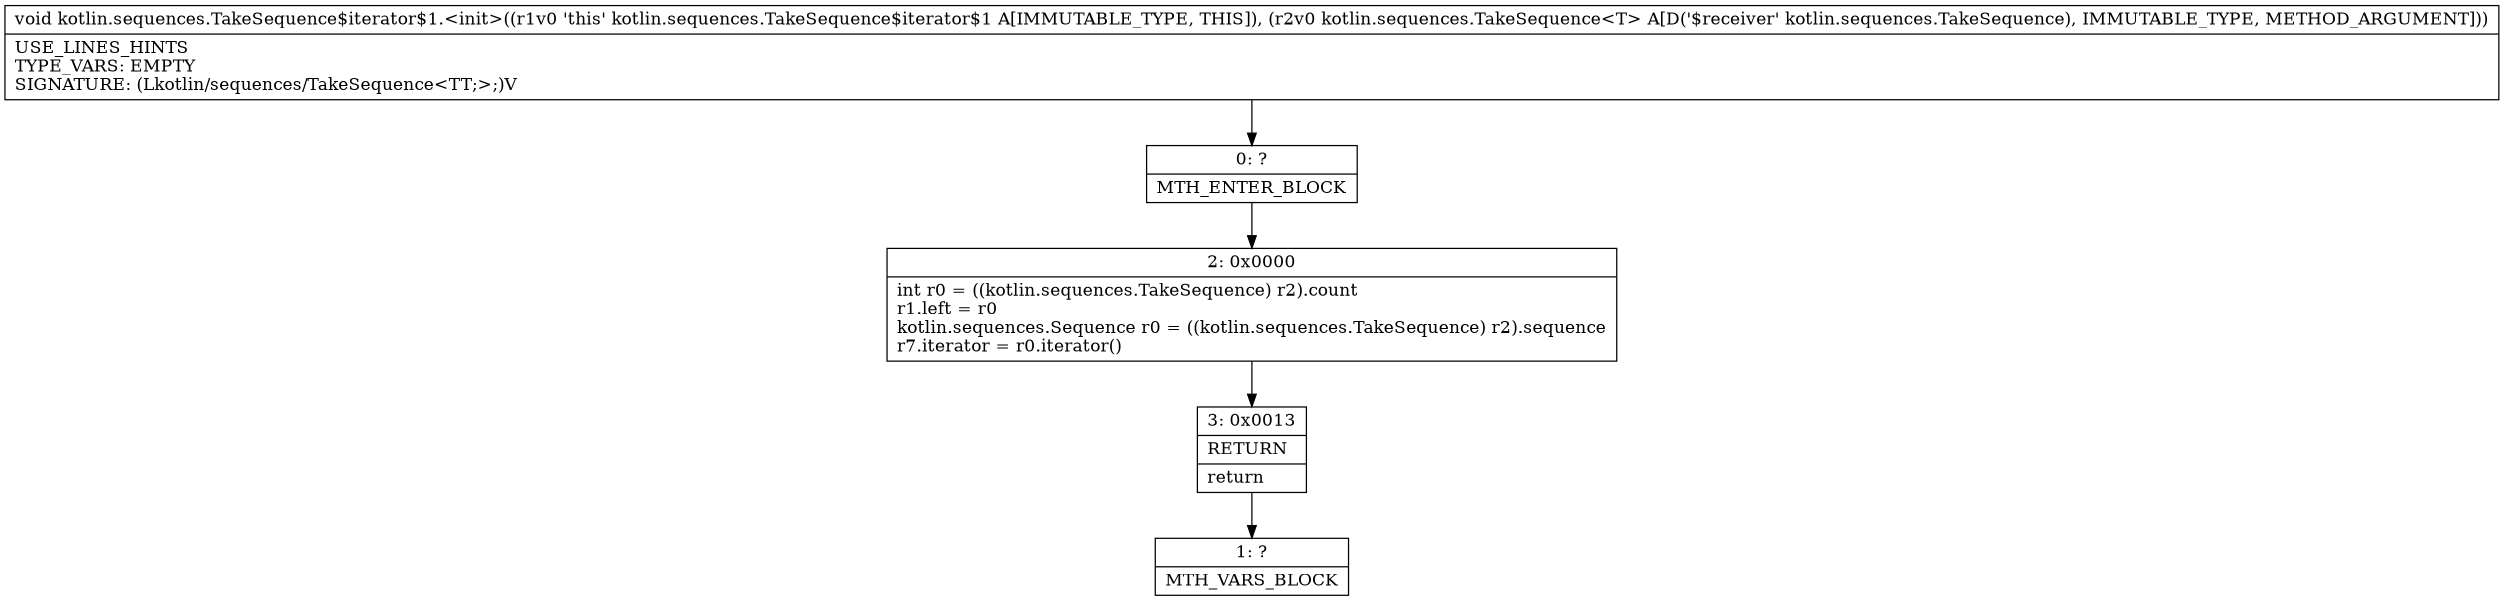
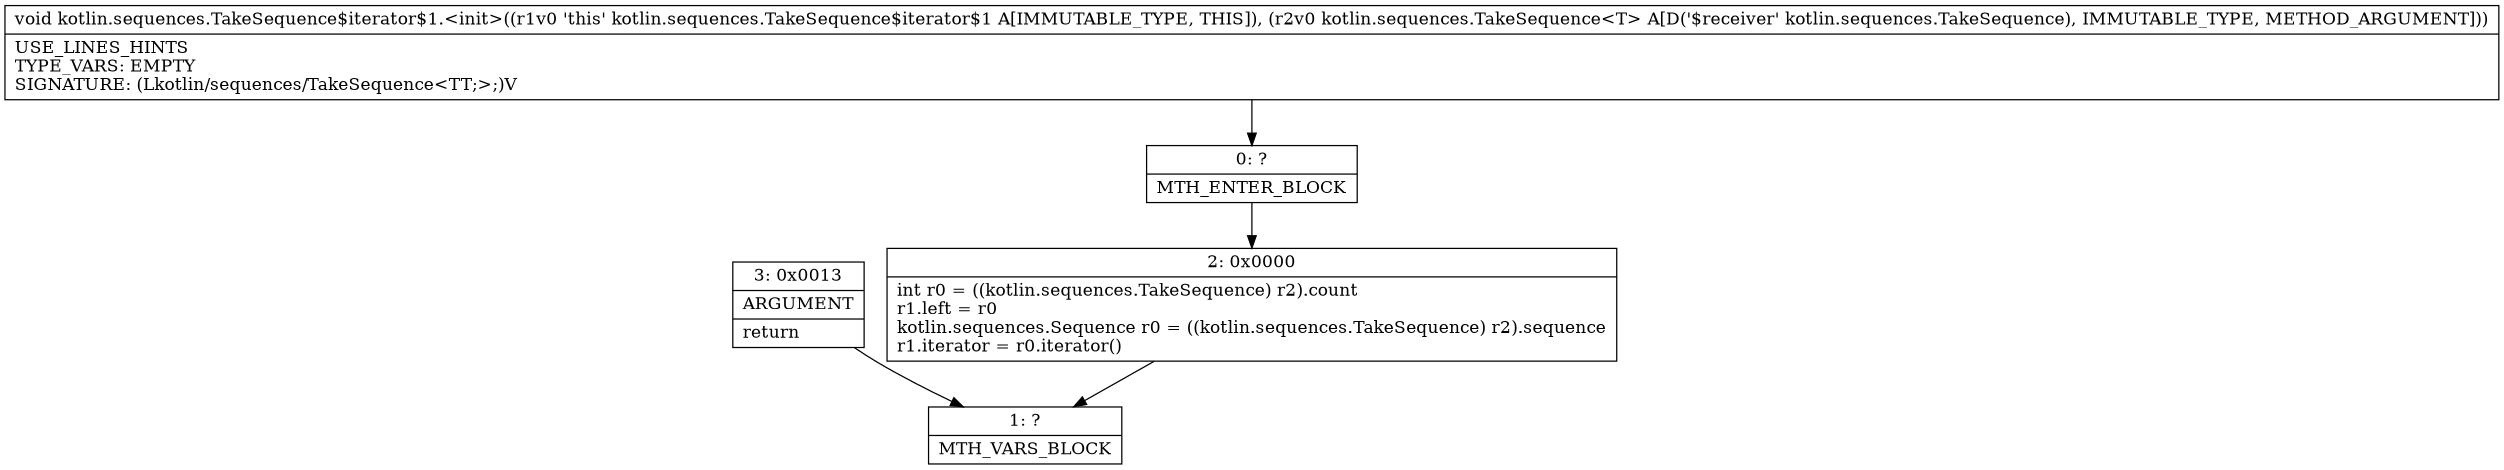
node "2: 0x0000": text "r7.iterator = r0.iterator()" -> "r1.iterator = r0.iterator()"
edge "2: 0x0000" -> "3: 0x0013": now "2: 0x0000" -> "1: ?"
node "3: 0x0013": text "RETURN" -> "ARGUMENT"
